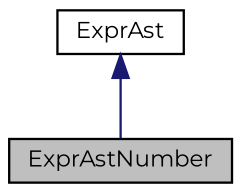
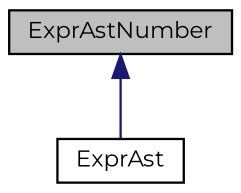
edge "ExprAstNumber" -> "ExprAst": reversed
